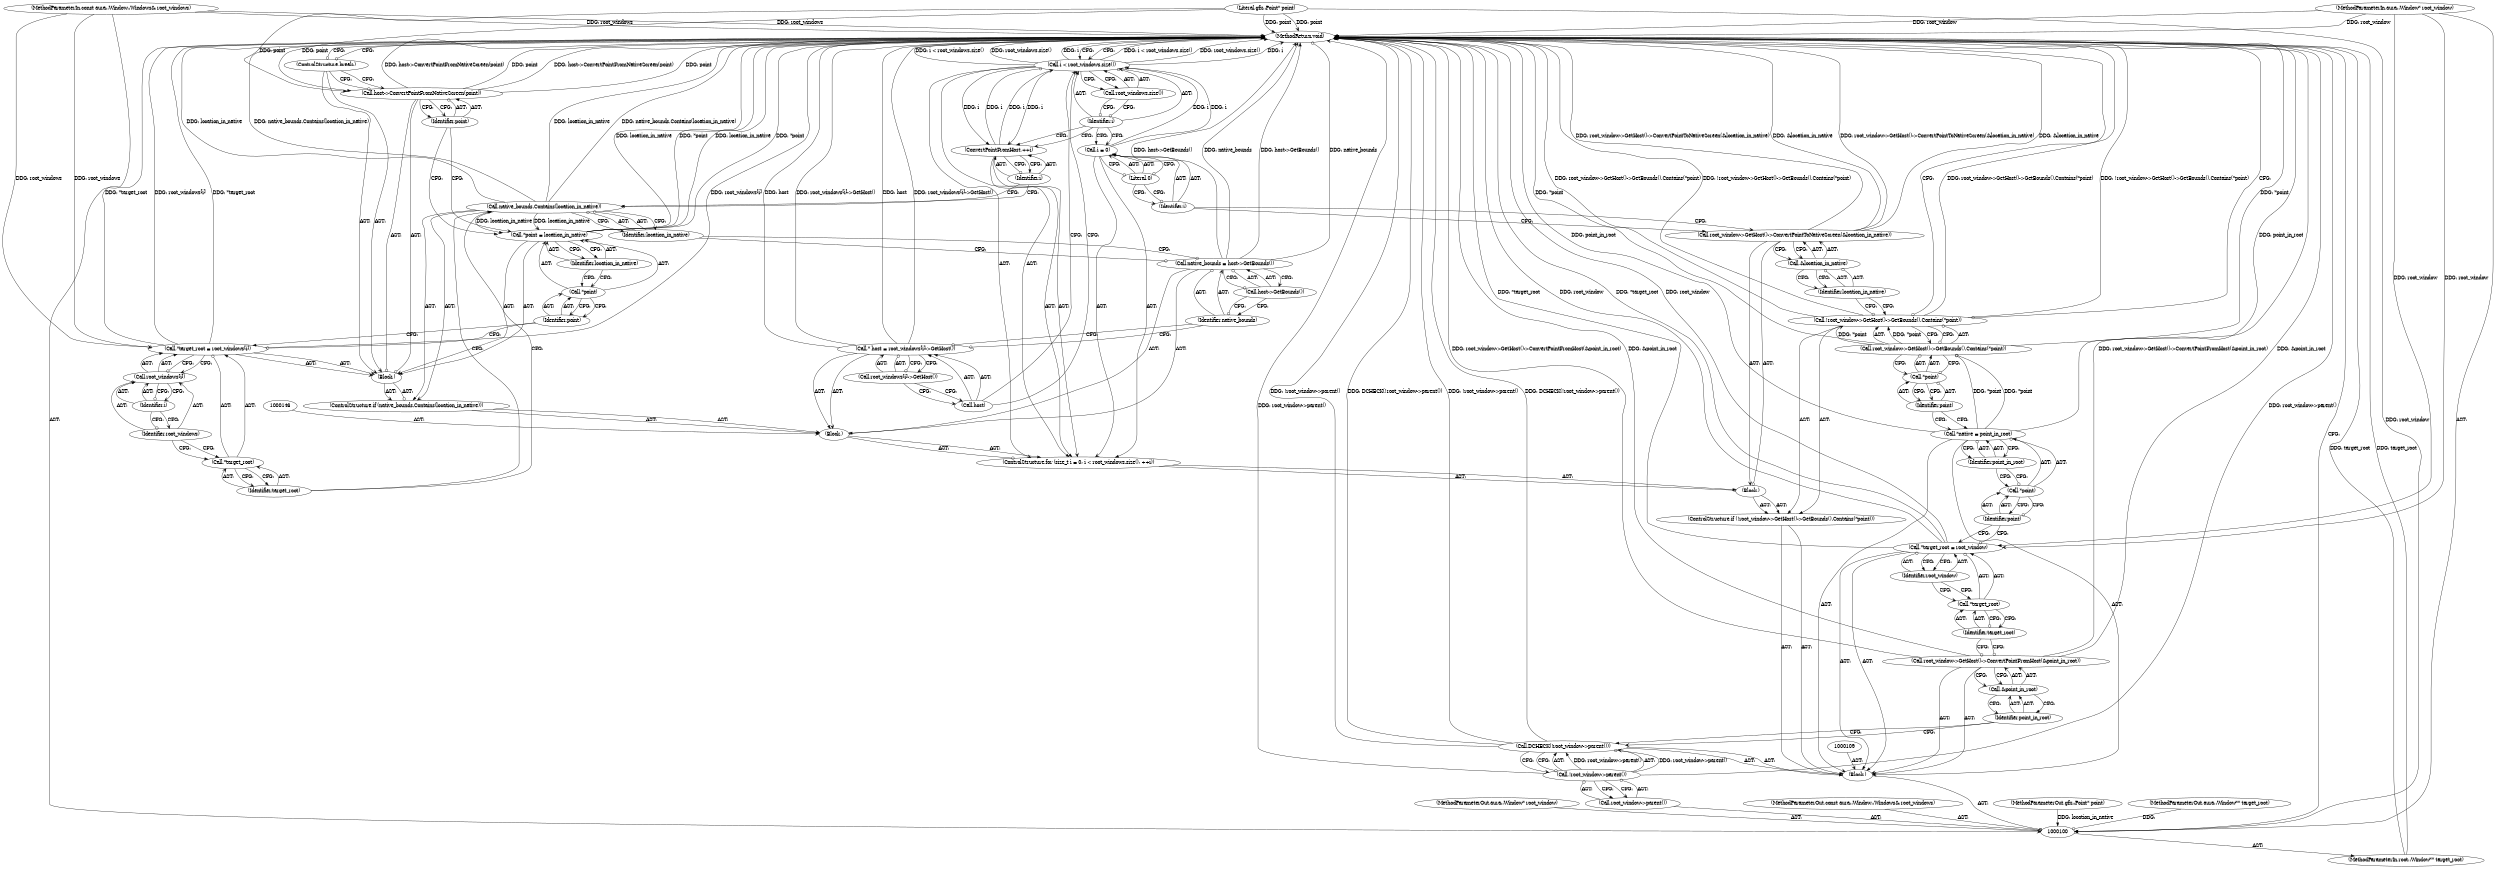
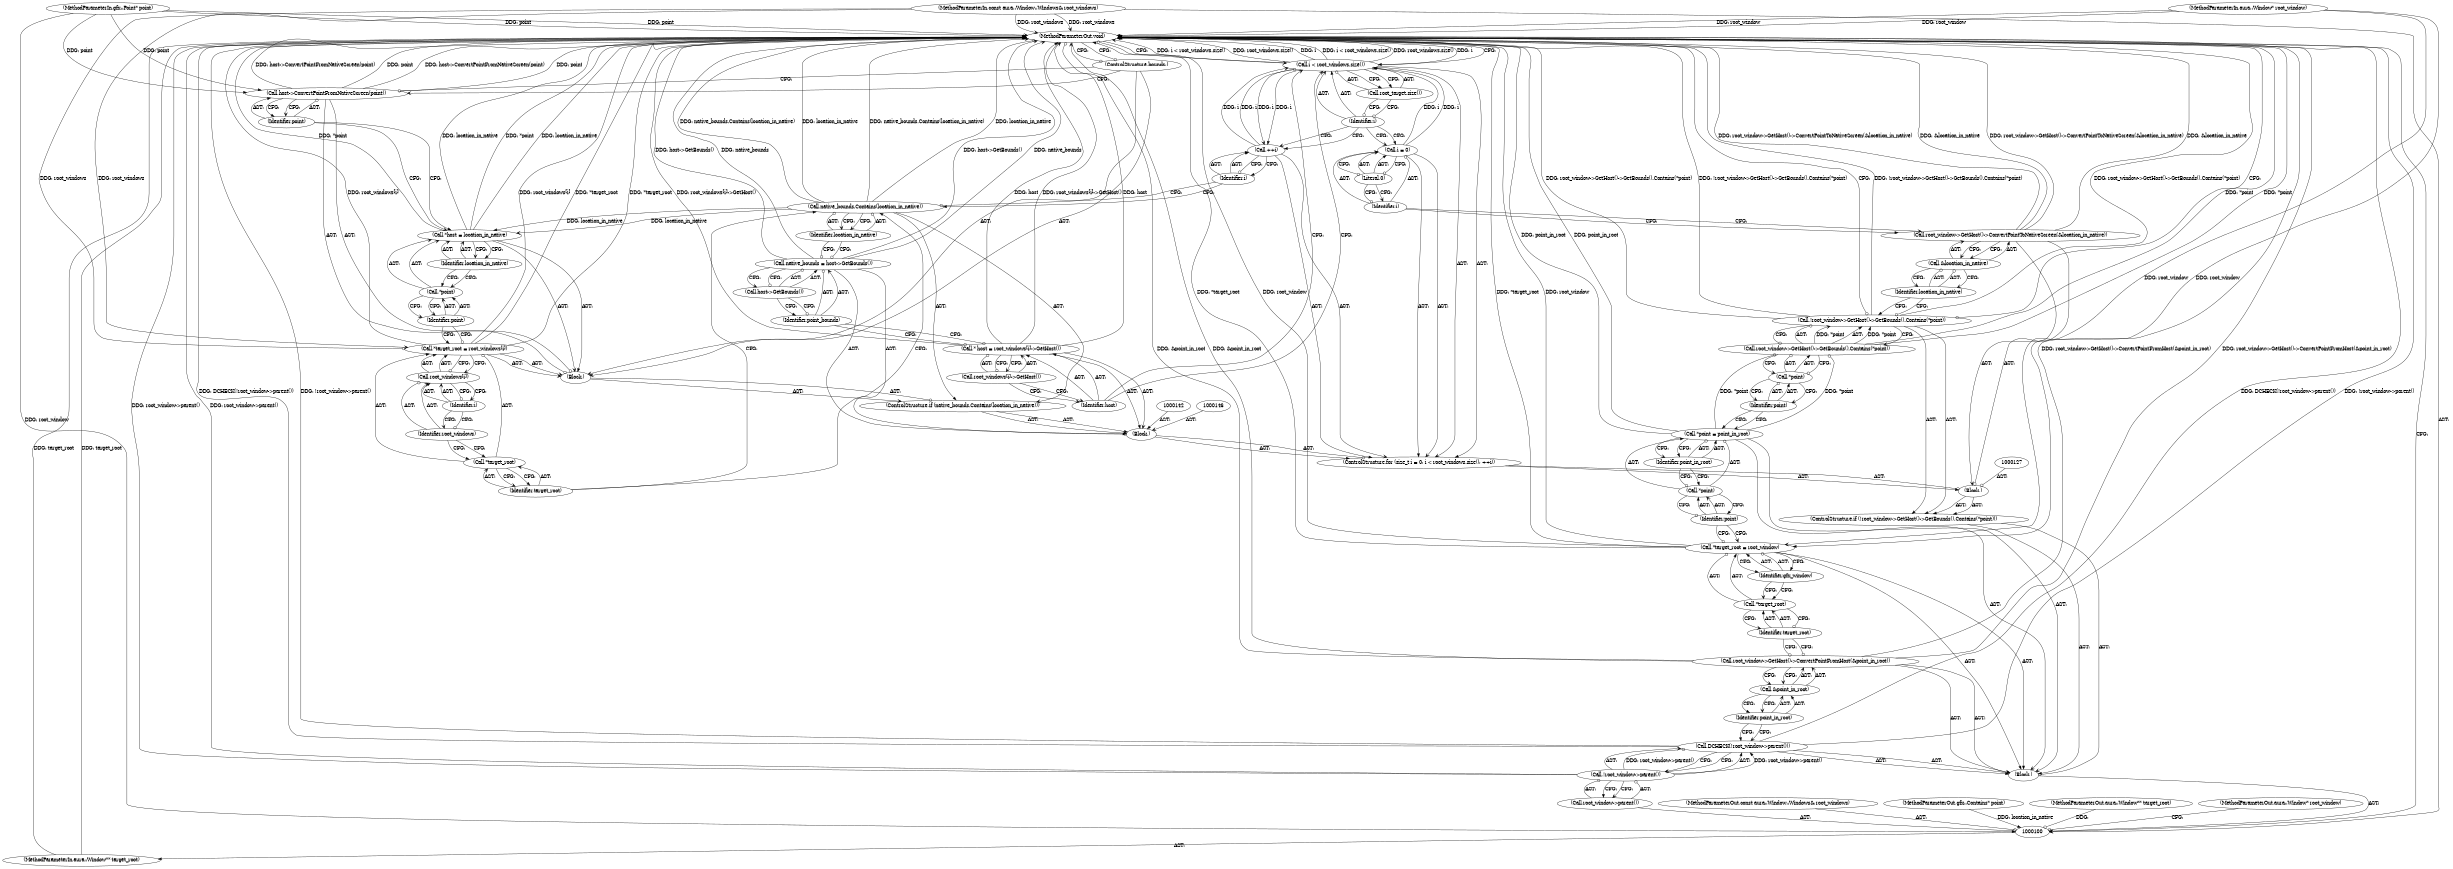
node "(Literal,gfx::Point* point)": label "(Literal,gfx::Point* point)" -> "(MethodParameterIn,gfx::Point* point)"
node "(MethodReturn,void)": label "(MethodReturn,void)" -> "(MethodParameterOut,void)"
node "(ControlStructure,break;)": label "(ControlStructure,break;)" -> "(ControlStructure,bounds;)"
node "(Call,root_windows.size())": label "(Call,root_windows.size())" -> "(Call,root_target.size())"
node "(ConvertPointFromHost,++i)": label "(ConvertPointFromHost,++i)" -> "(Call,++i)"
node "(Call,*point = location_in_native)": label "(Call,*point = location_in_native)" -> "(Call,*host = location_in_native)"
node "(Identifier,native_bounds)": label "(Identifier,native_bounds)" -> "(Identifier,point_bounds)"
node "(Call,host)": label "(Call,host)" -> "(Identifier,host)"
node "1000142": added
node "(Call,*native = point_in_root)": label "(Call,*native = point_in_root)" -> "(Call,*point = point_in_root)"
node "1000127": added
edge "(MethodParameterIn,aura::Window* root_window)" -> "1000100": removed, label "AST:"
node "(Identifier,root_window)": label "(Identifier,root_window)" -> "(Identifier,gfx_window)"
node "1000109": removed
node "(MethodParameterOut,gfx::Point* point)": label "(MethodParameterOut,gfx::Point* point)" -> "(MethodParameterOut,gfx::Contains* point)"
edge "(MethodParameterOut,aura::Window* root_window)" -> "1000100": label "AST: " -> "CFG: "
node "(MethodParameterIn,root::Window** target_root)": label "(MethodParameterIn,root::Window** target_root)" -> "(MethodParameterIn,aura::Window** target_root)"
